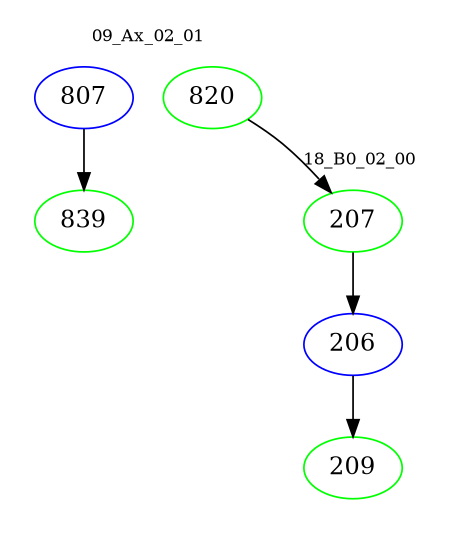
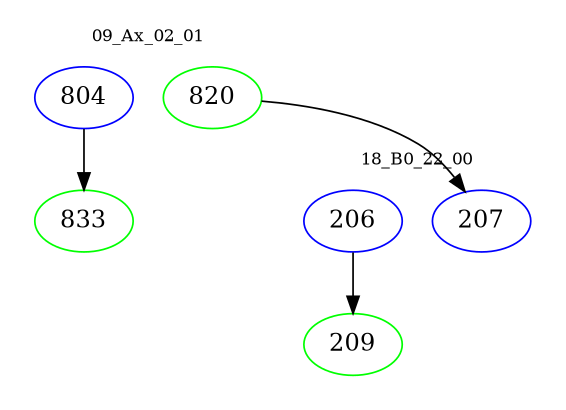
node "807": label "807" -> "804"
cluster "18_B0_02_00": label "18_B0_02_00" -> "18_B0_22_00"
node "839": label "839" -> "833"
node "207": color green -> blue
edge "207" -> "206": removed
